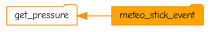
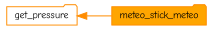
node "meteo_stick_event": label "meteo_stick_event" -> "meteo_stick_meteo"
